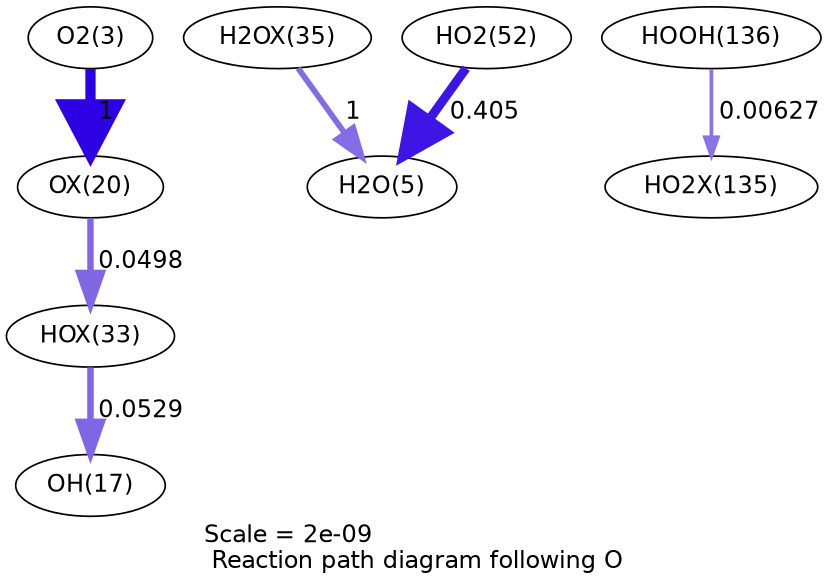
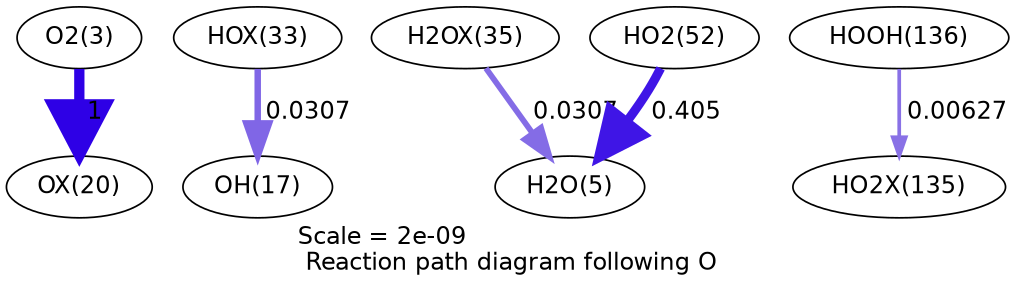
edge "H2OX(35)" -> "H2O(5)": label " 1" -> " 0.0307"
edge "OX(20)" -> "HOX(33)": removed, label "0.0498"
edge "HOX(33)" -> "OH(17)": label " 0.0529" -> " 0.0307"
